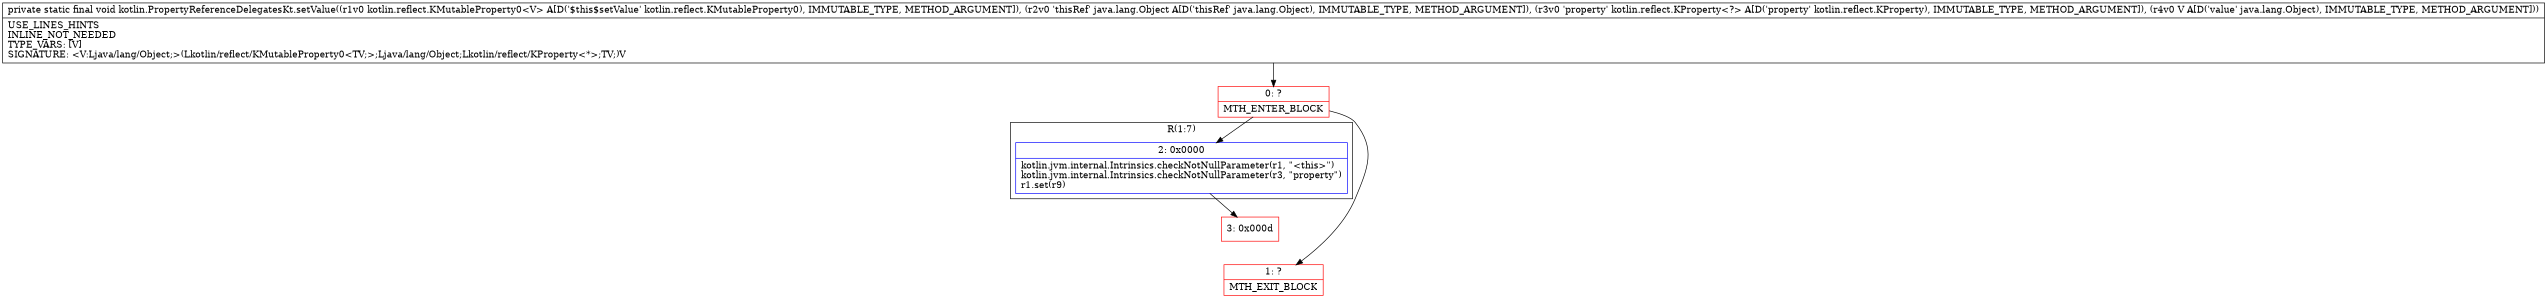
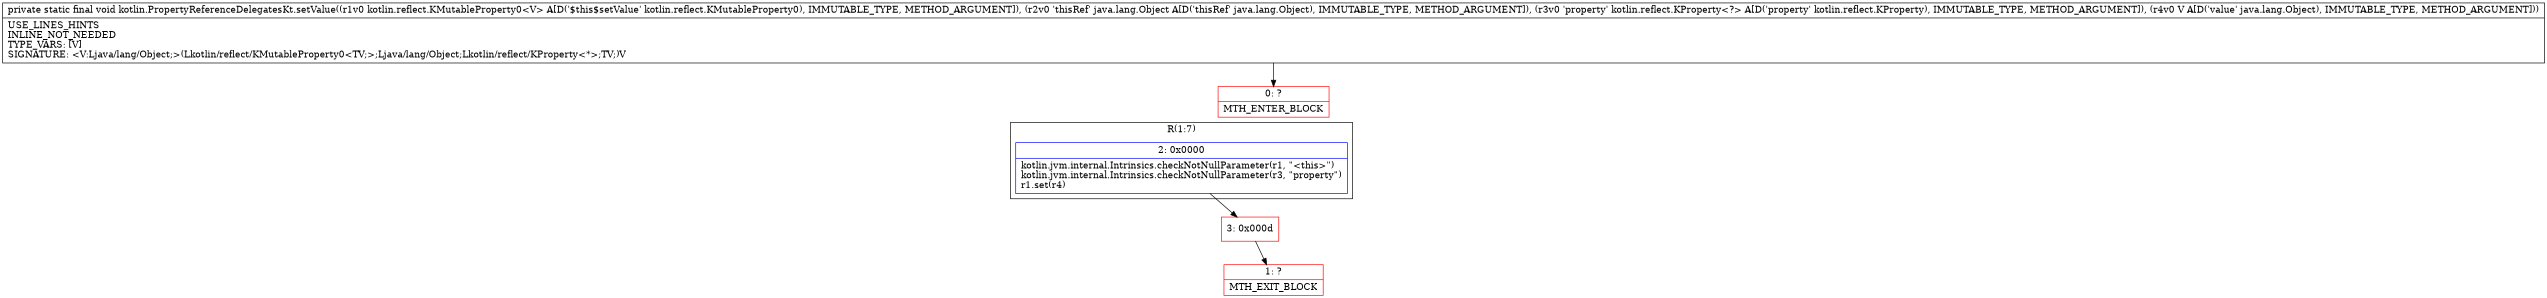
edge "0: ?" -> "2: 0x0000": removed
node "2: 0x0000": text "r1.set(r9)" -> "r1.set(r4)"
edge "0: ?" -> "1: ?": now "3: 0x000d" -> "1: ?"
